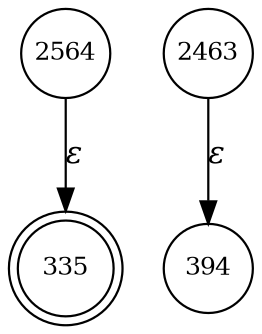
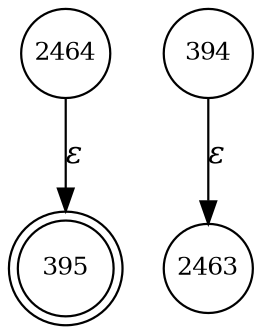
node "2564": label "2564" -> "2464"
edge "2463" -> "394": reversed
node "335": label "335" -> "395"
